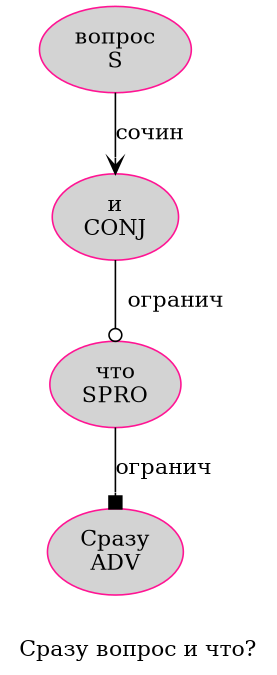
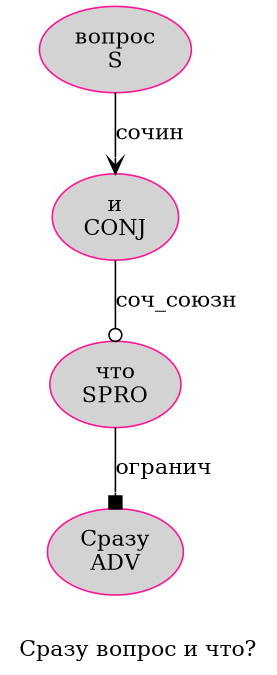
edge "и CONJ" -> "что SPRO": label "огранич" -> "соч_союзн"
